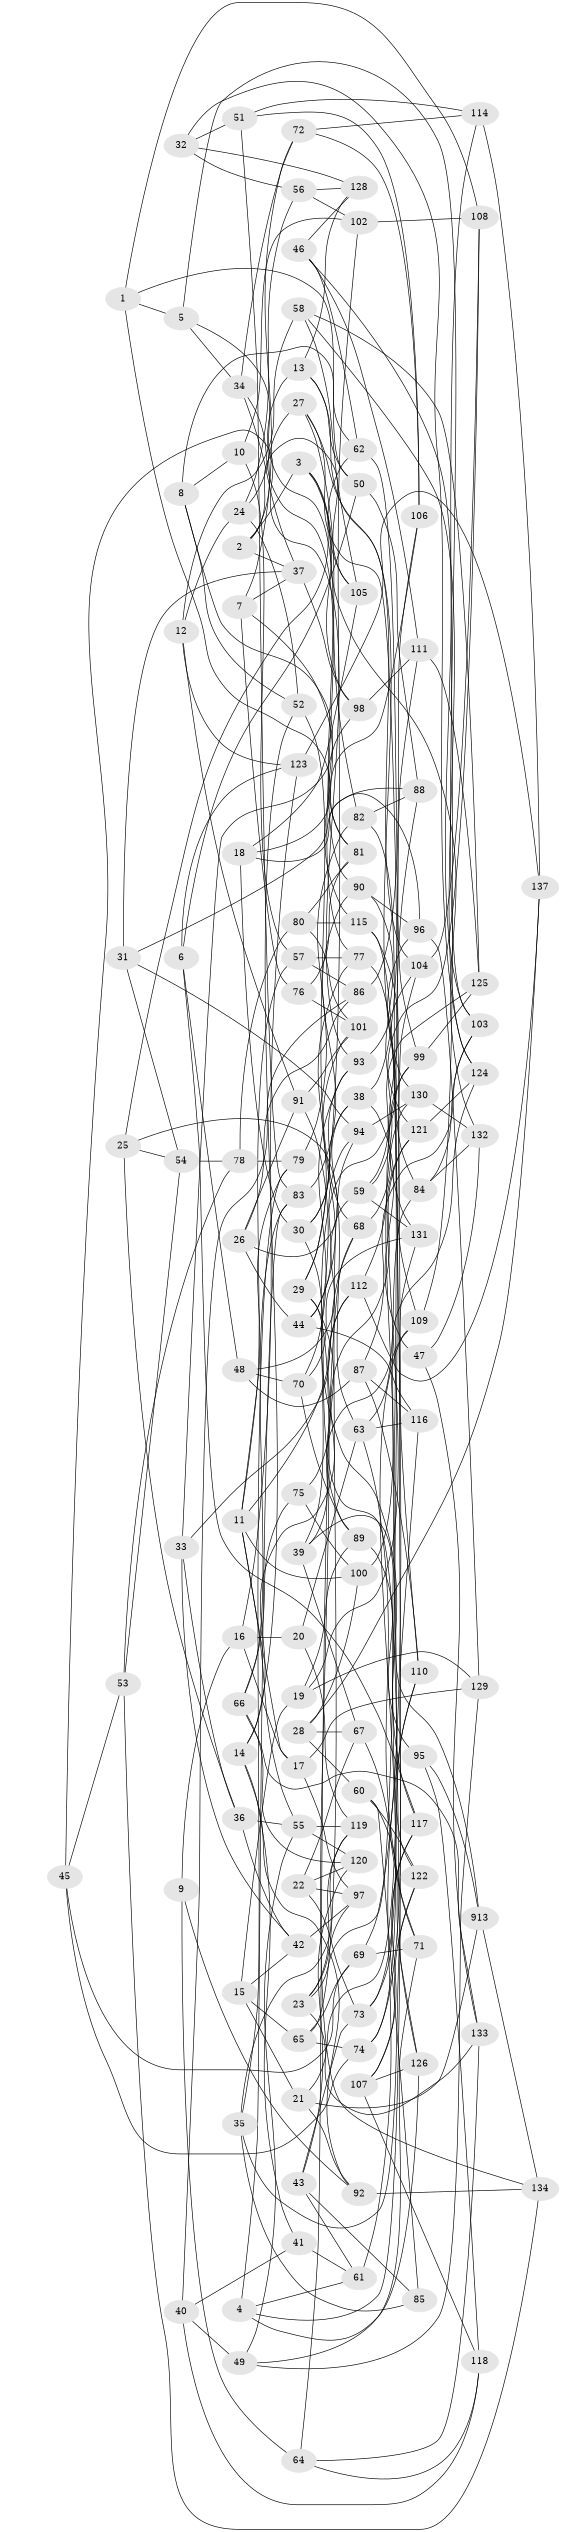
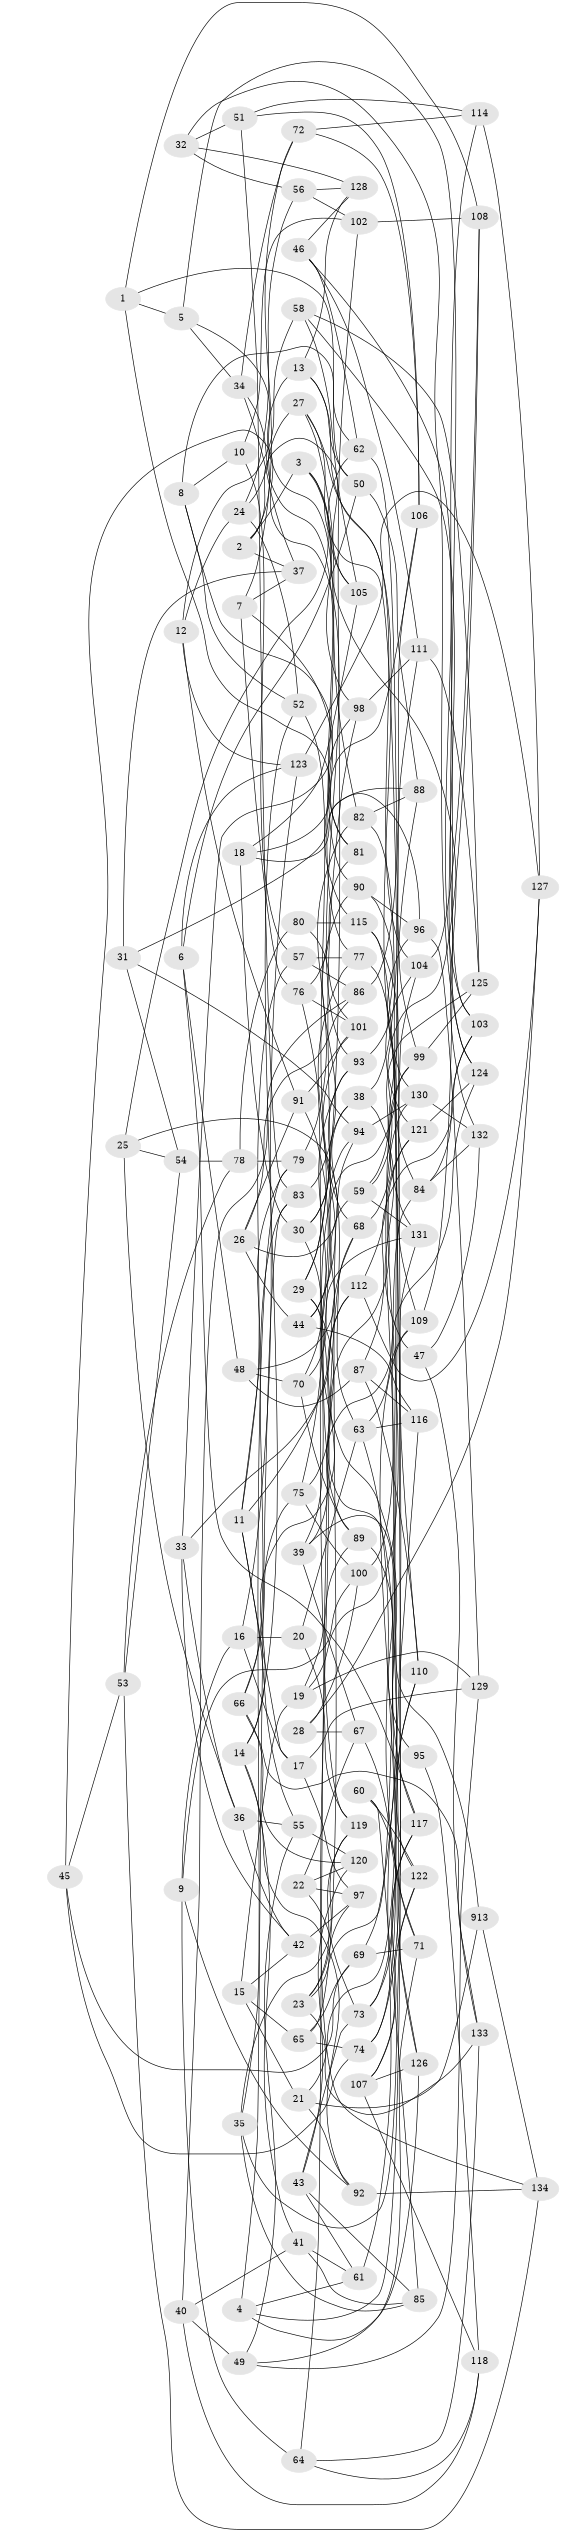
edge "37" -- "98": now "75" -- "98"
edge "81" -- "80": removed
node "137": label "137" -> "127"
edge "11" -- "100": now "9" -- "100"
edge "28" -- "60": removed
edge "55" -- "119": now "76" -- "119"
edge "95" -- "913": removed
edge "41" -- "85": added
